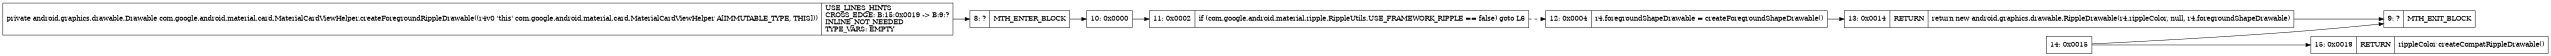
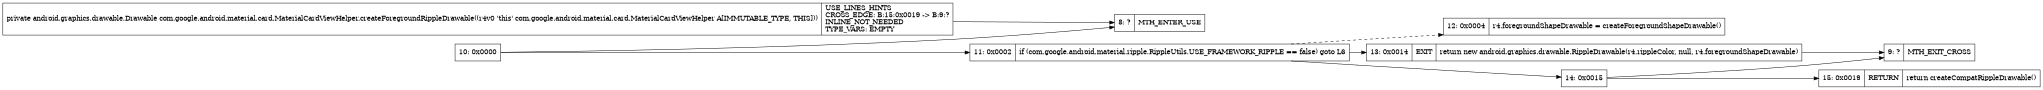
node "8: ?": text "MTH_ENTER_BLOCK" -> "MTH_ENTER_USE"
edge "8: ?" -> "10: 0x0000": reversed
edge "12: 0x0004" -> "13: 0x0014": now "11: 0x0002" -> "13: 0x0014"
node "13: 0x0014": text "RETURN" -> "EXIT"
node "9: ?": text "MTH_EXIT_BLOCK" -> "MTH_EXIT_CROSS"
node "15: 0x0019": text "rippleColor createCompatRippleDrawable()" -> "return createCompatRippleDrawable()"
edge "11: 0x0002" -> "14: 0x0015": added
